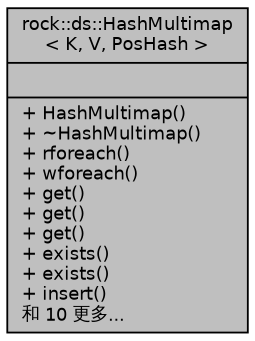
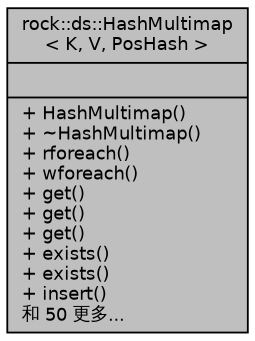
node "rock::ds::HashMultimap": text "和 10 更多..." -> "和 50 更多..."
